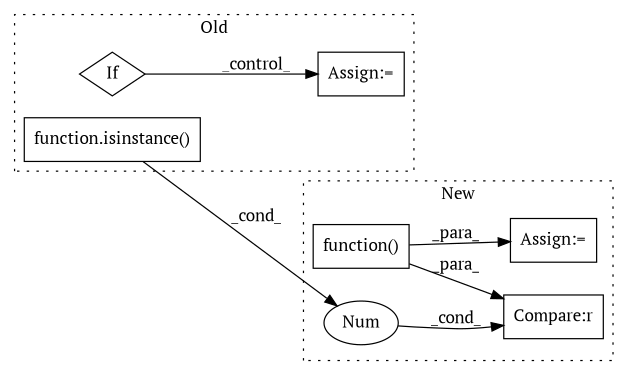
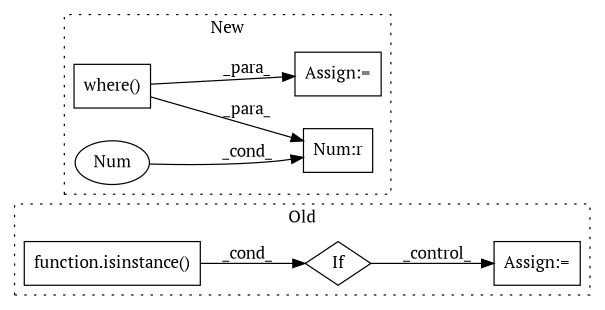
edge "function.isinstance()" -> "Num": now "function.isinstance()" -> "If"
node "function()": label "function()" -> "where()"
node "Compare:r": label "Compare:r" -> "Num:r"
